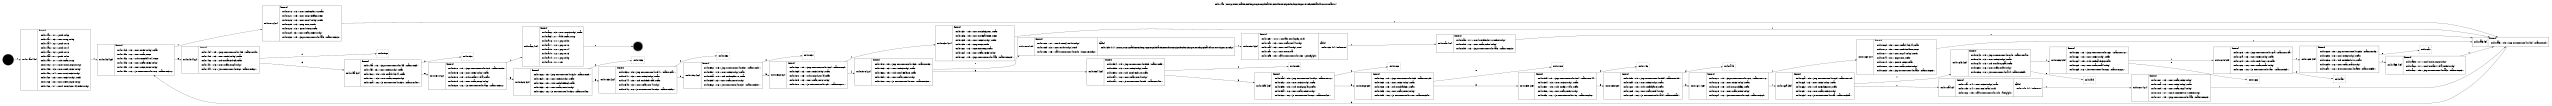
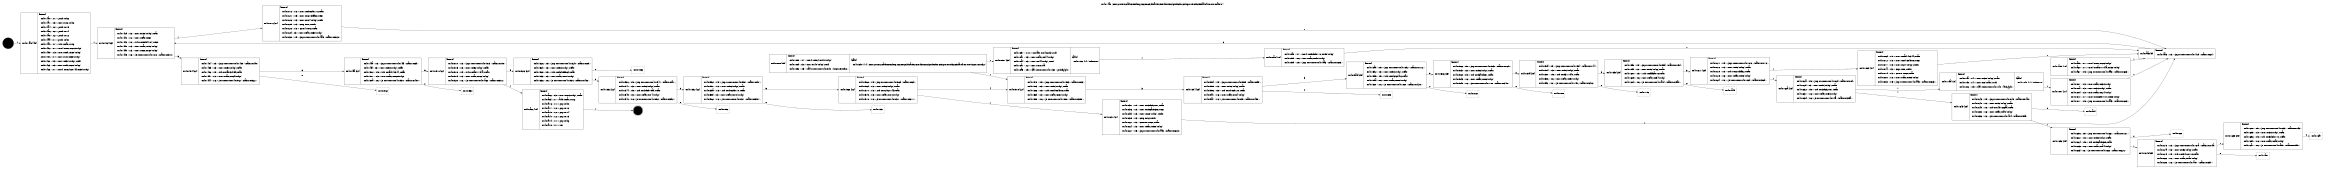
edge "0x40168e [25]" -> "0x401a59 [19]": removed, label "1"
edge "0x40157e [22]" -> "0x401888 [15]": reversed
